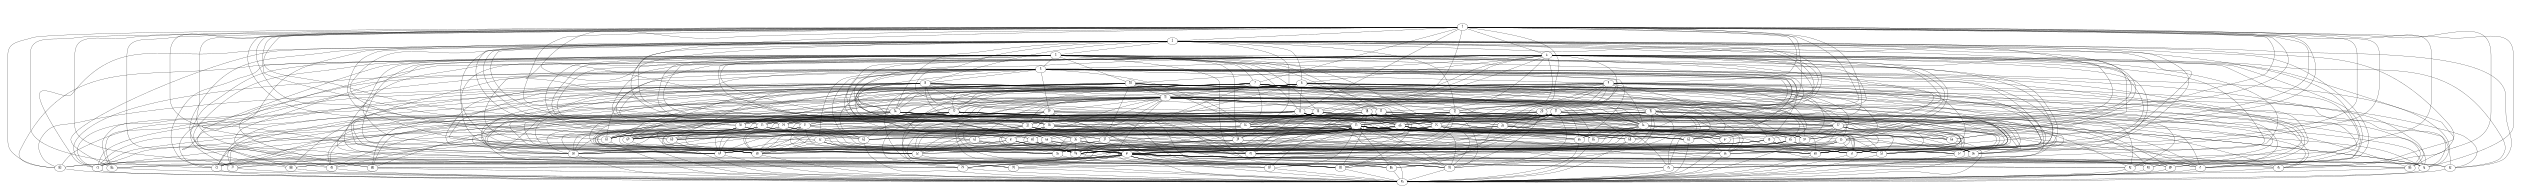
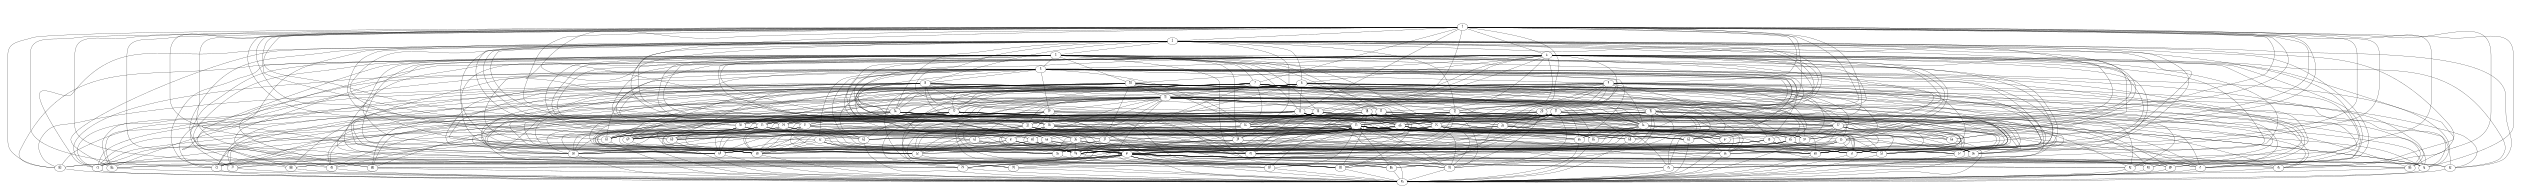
edge "7" -- "84": added
edge "25" -- "48": added
edge "29" -- "60": added
edge "46" -- "64": removed
edge "31" -- "94": now "31" -- "70"
edge "68" -- "47": now "28" -- "47"
edge "19" -- "93": now "19" -- "33"
